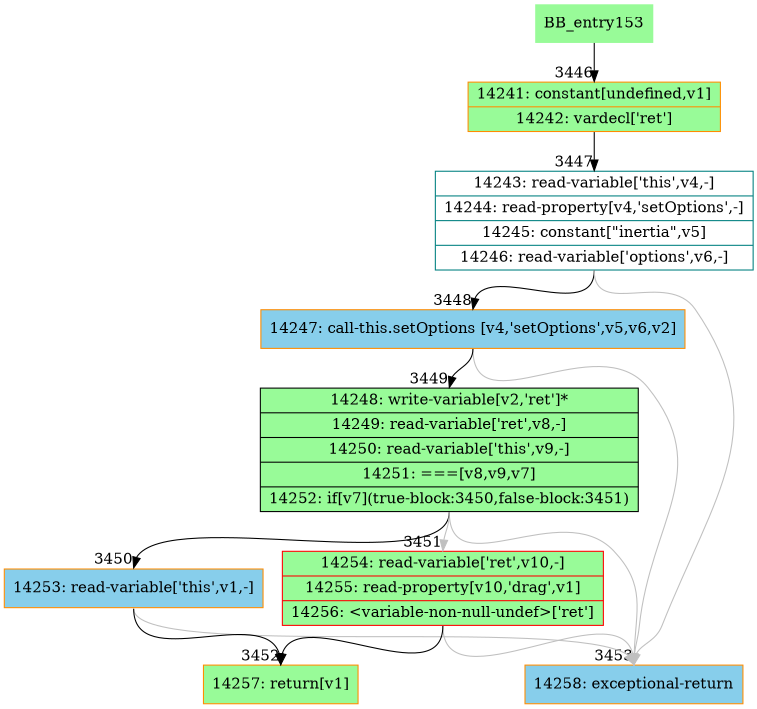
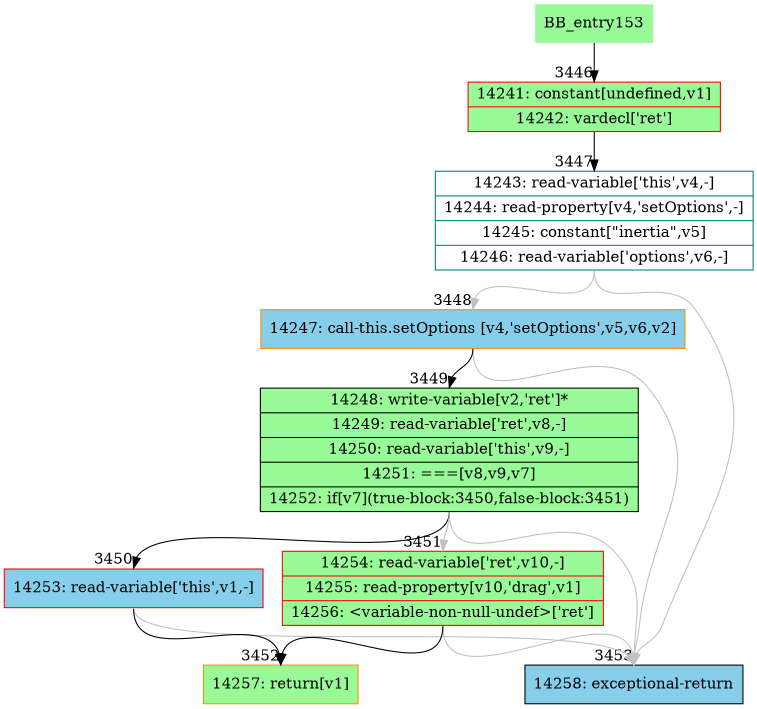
node "14241: constant[undefined,v1]": color darkorange -> red
edge "14243: read-variable['this',v4,-]" -> "14247: call-this.setOptions [v4,'setOptions',v5,v6,v2]": color black -> gray
node "14253: read-variable['this',v1,-]": color darkorange -> red
node "14258: exceptional-return": color darkorange -> black
